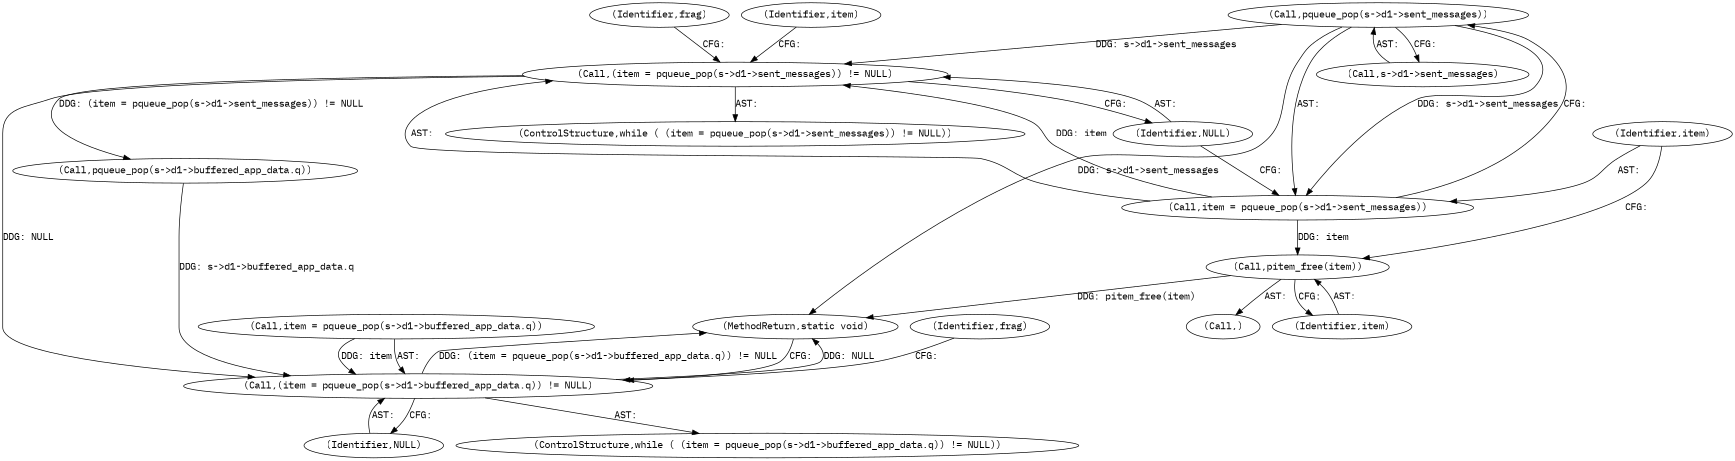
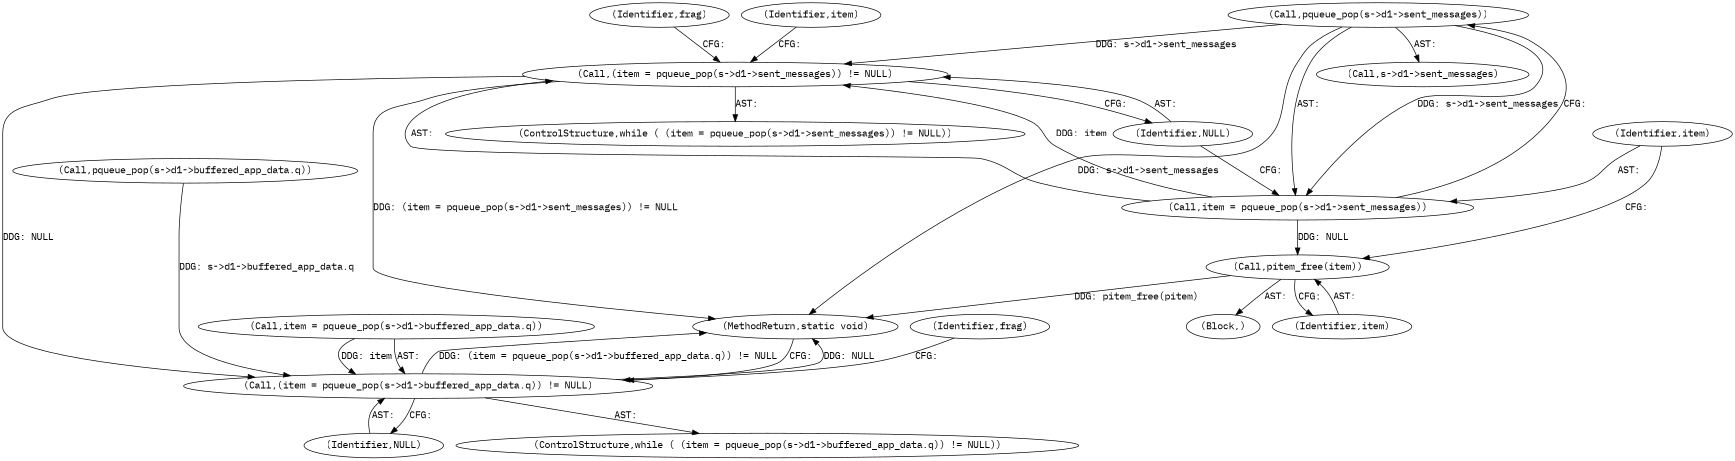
edge "(Call,pqueue_pop(s->d1->sent_messages))" -> "(Call,s->d1->sent_messages)": label "CFG: " -> "AST: "
edge "(Call,s->d1->sent_messages)" -> "(Call,pqueue_pop(s->d1->sent_messages))": removed, label "AST:"
edge "(Call,(item = pqueue_pop(s->d1->sent_messages)) != NULL)" -> "(Call,pqueue_pop(s->d1->buffered_app_data.q))": now "(Call,(item = pqueue_pop(s->d1->sent_messages)) != NULL)" -> "(MethodReturn,static void)"
edge "(Call,item = pqueue_pop(s->d1->sent_messages))" -> "(Call,pitem_free(item))": label "DDG: item" -> "DDG: NULL"
edge "(Call,pitem_free(item))" -> "(MethodReturn,static void)": label "DDG: pitem_free(item)" -> "DDG: pitem_free(pitem)"
node "(Call,)": label "(Call,)" -> "(Block,)"
